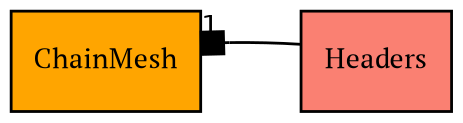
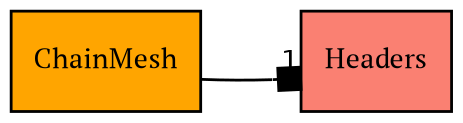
edge "Headers" -> "ChainMesh": reversed
